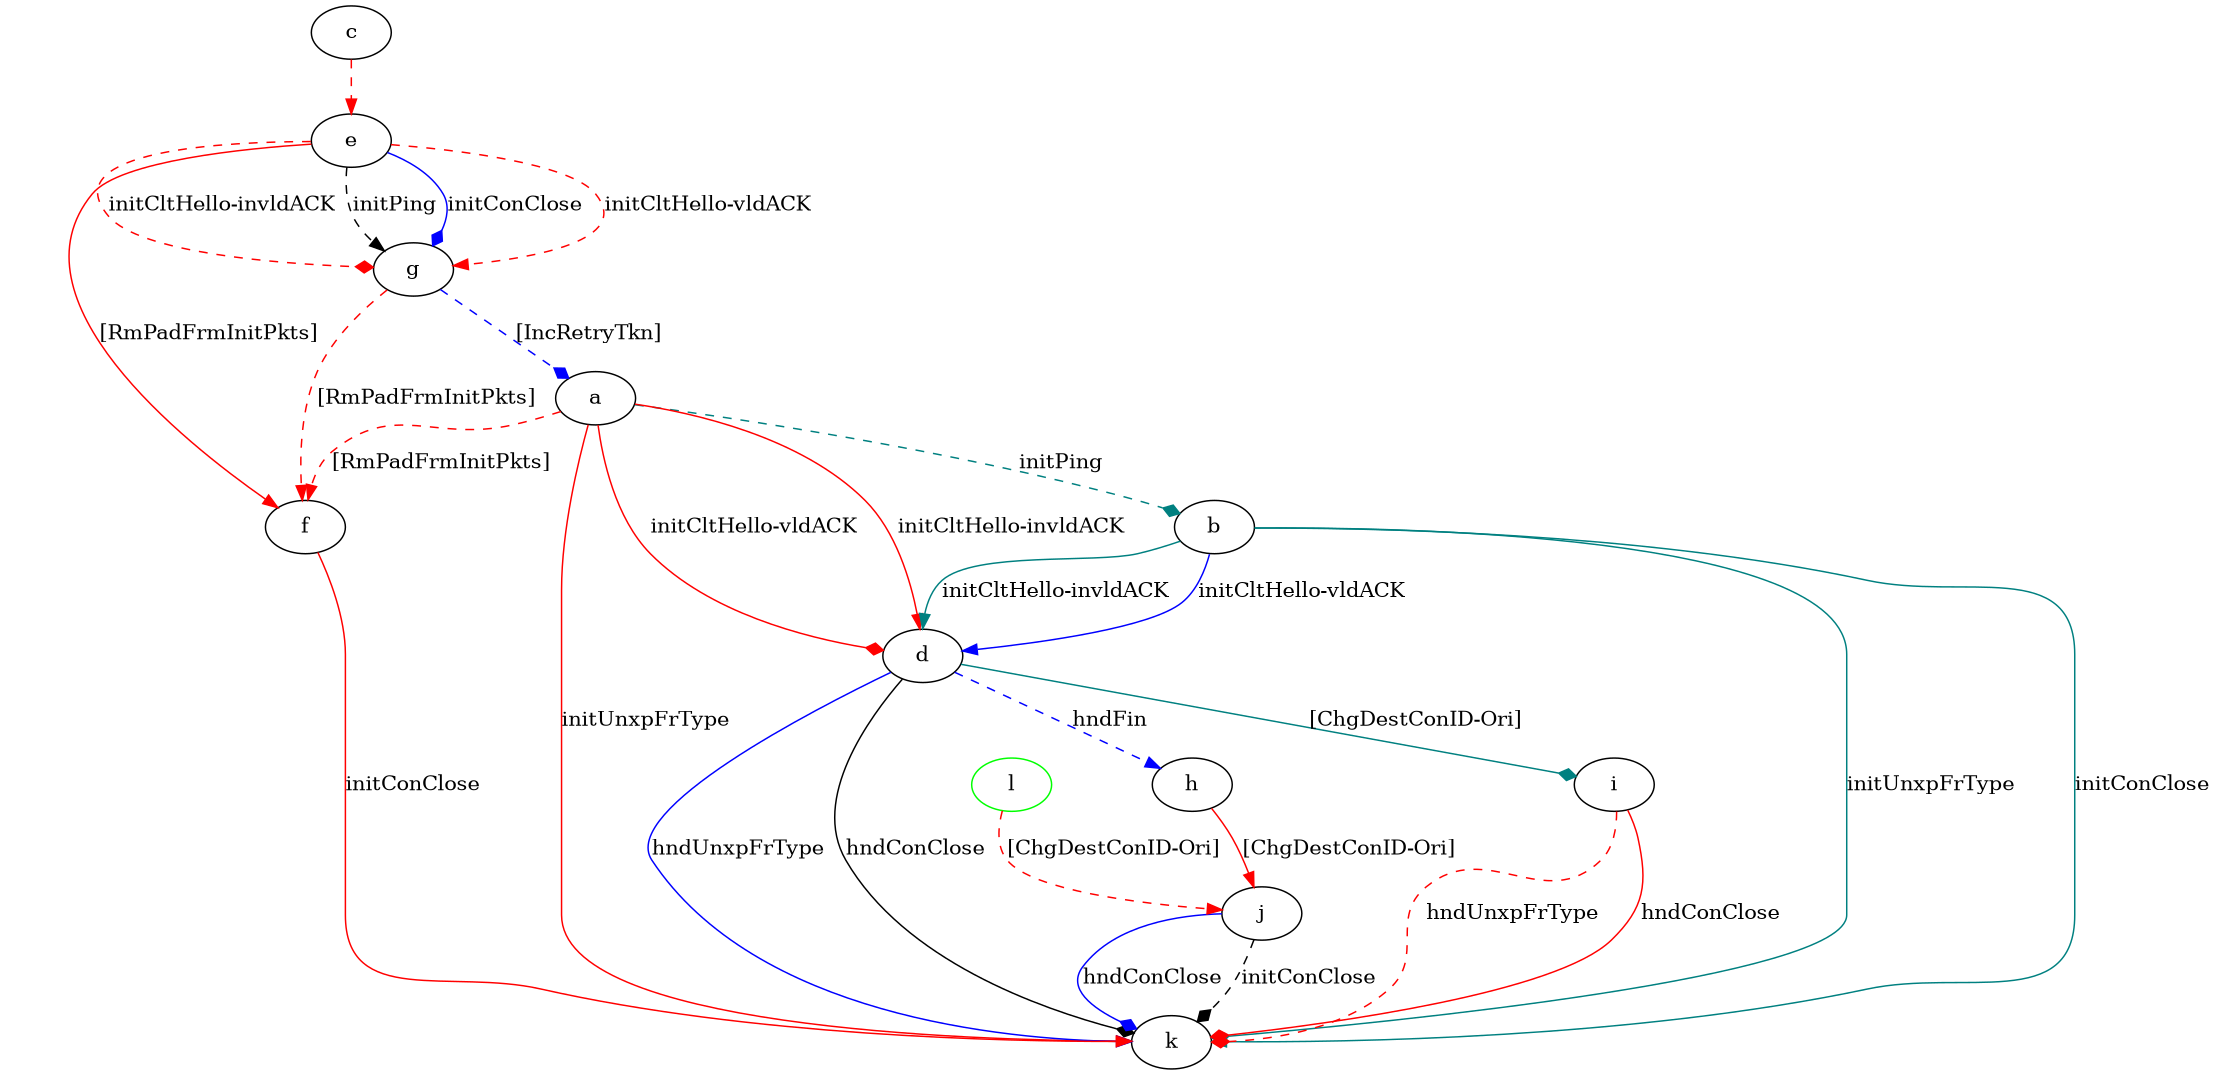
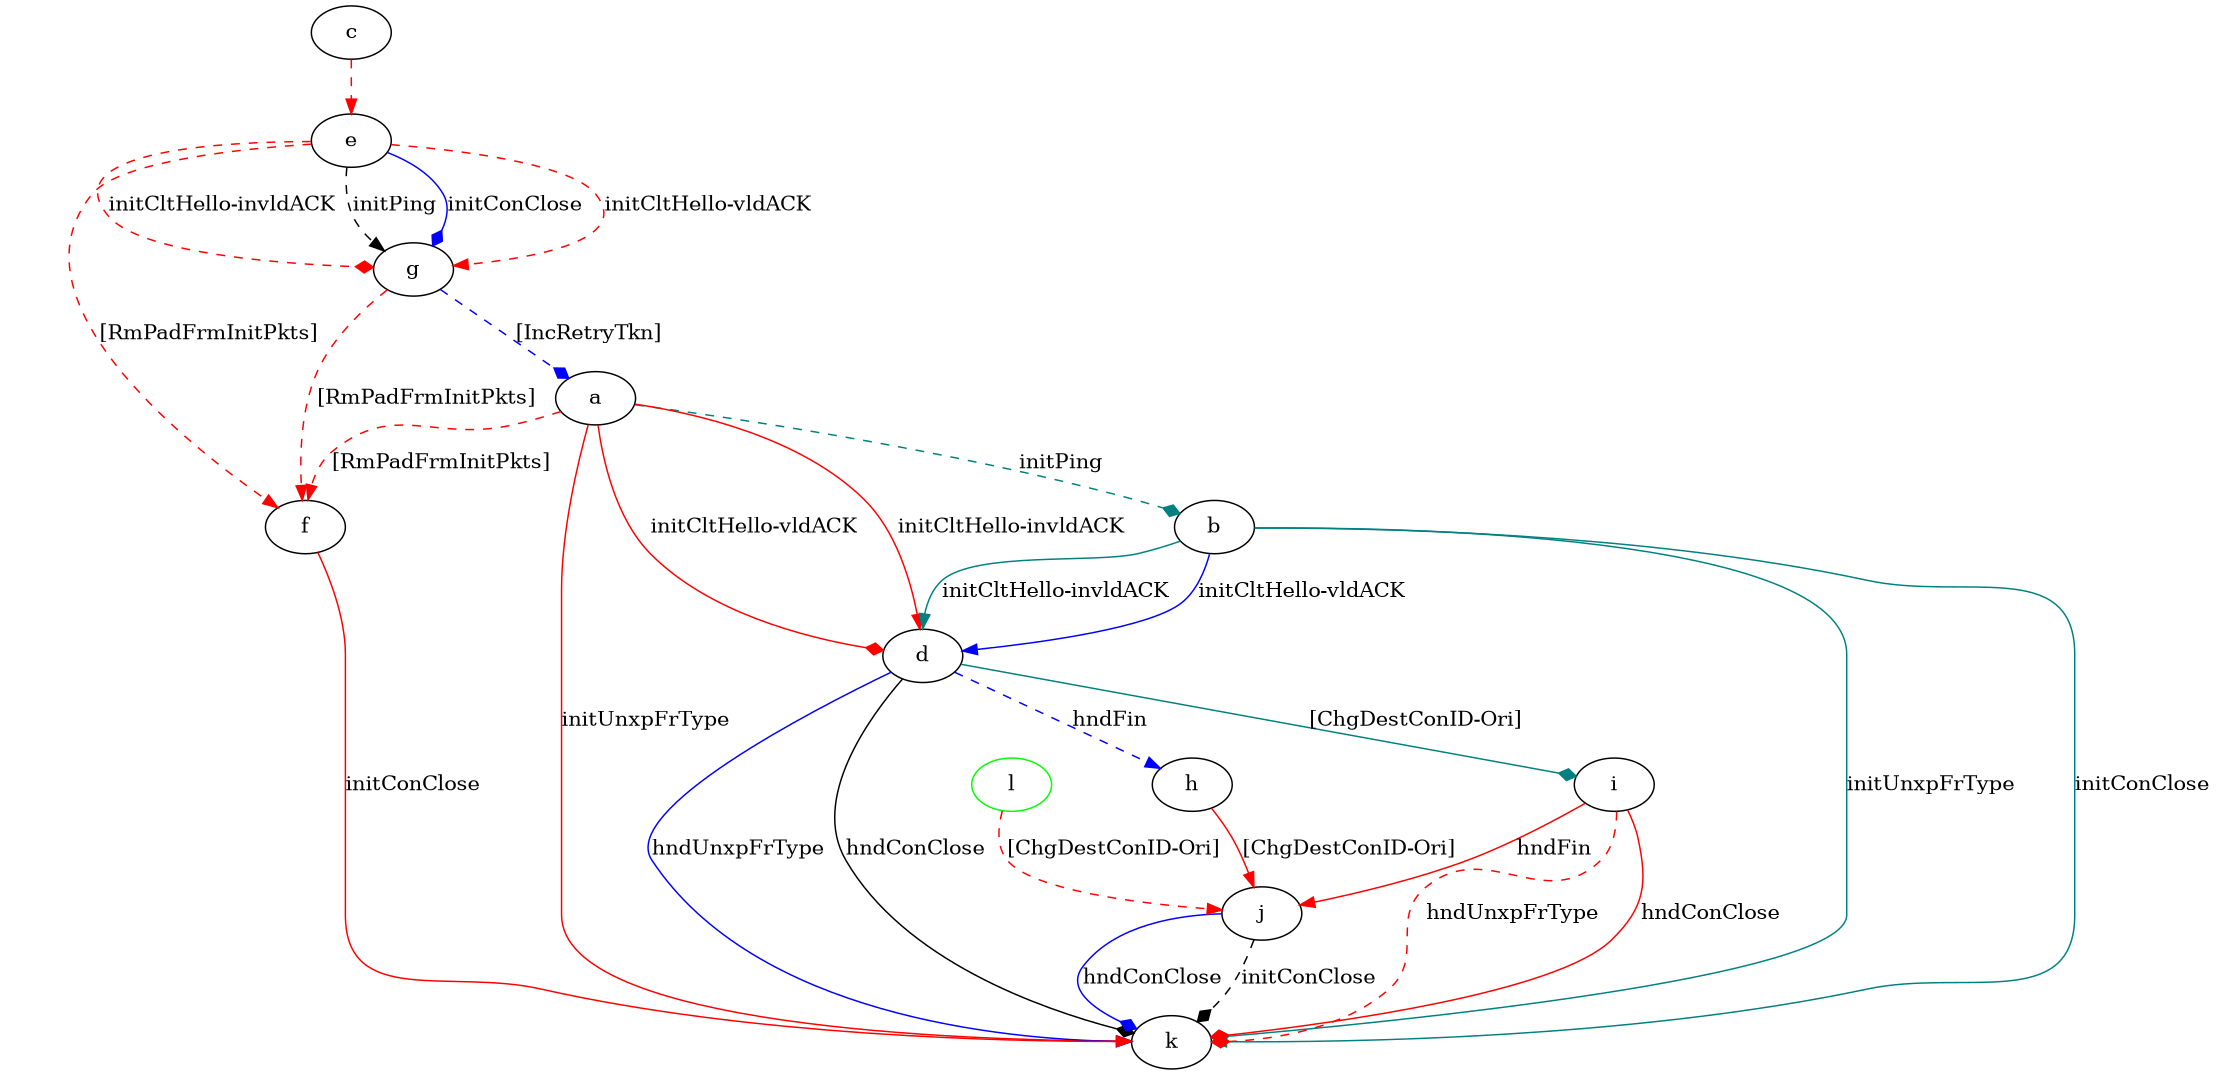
edge "e" -> "f": style solid -> dashed
edge "i" -> "j": added, label "hndFin"
